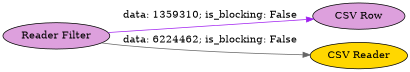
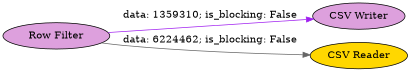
node "CSV Row": label "CSV Row" -> "CSV Writer"
node "Reader Filter": label "Reader Filter" -> "Row Filter"
